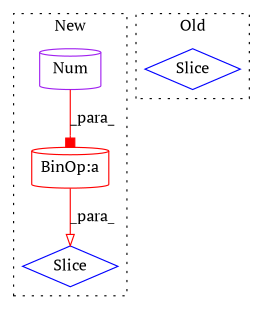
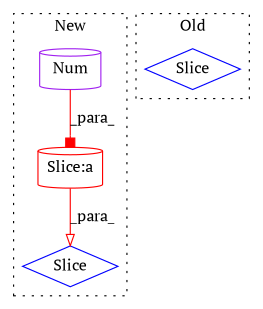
node "BinOp:a": label "BinOp:a" -> "Slice:a"
